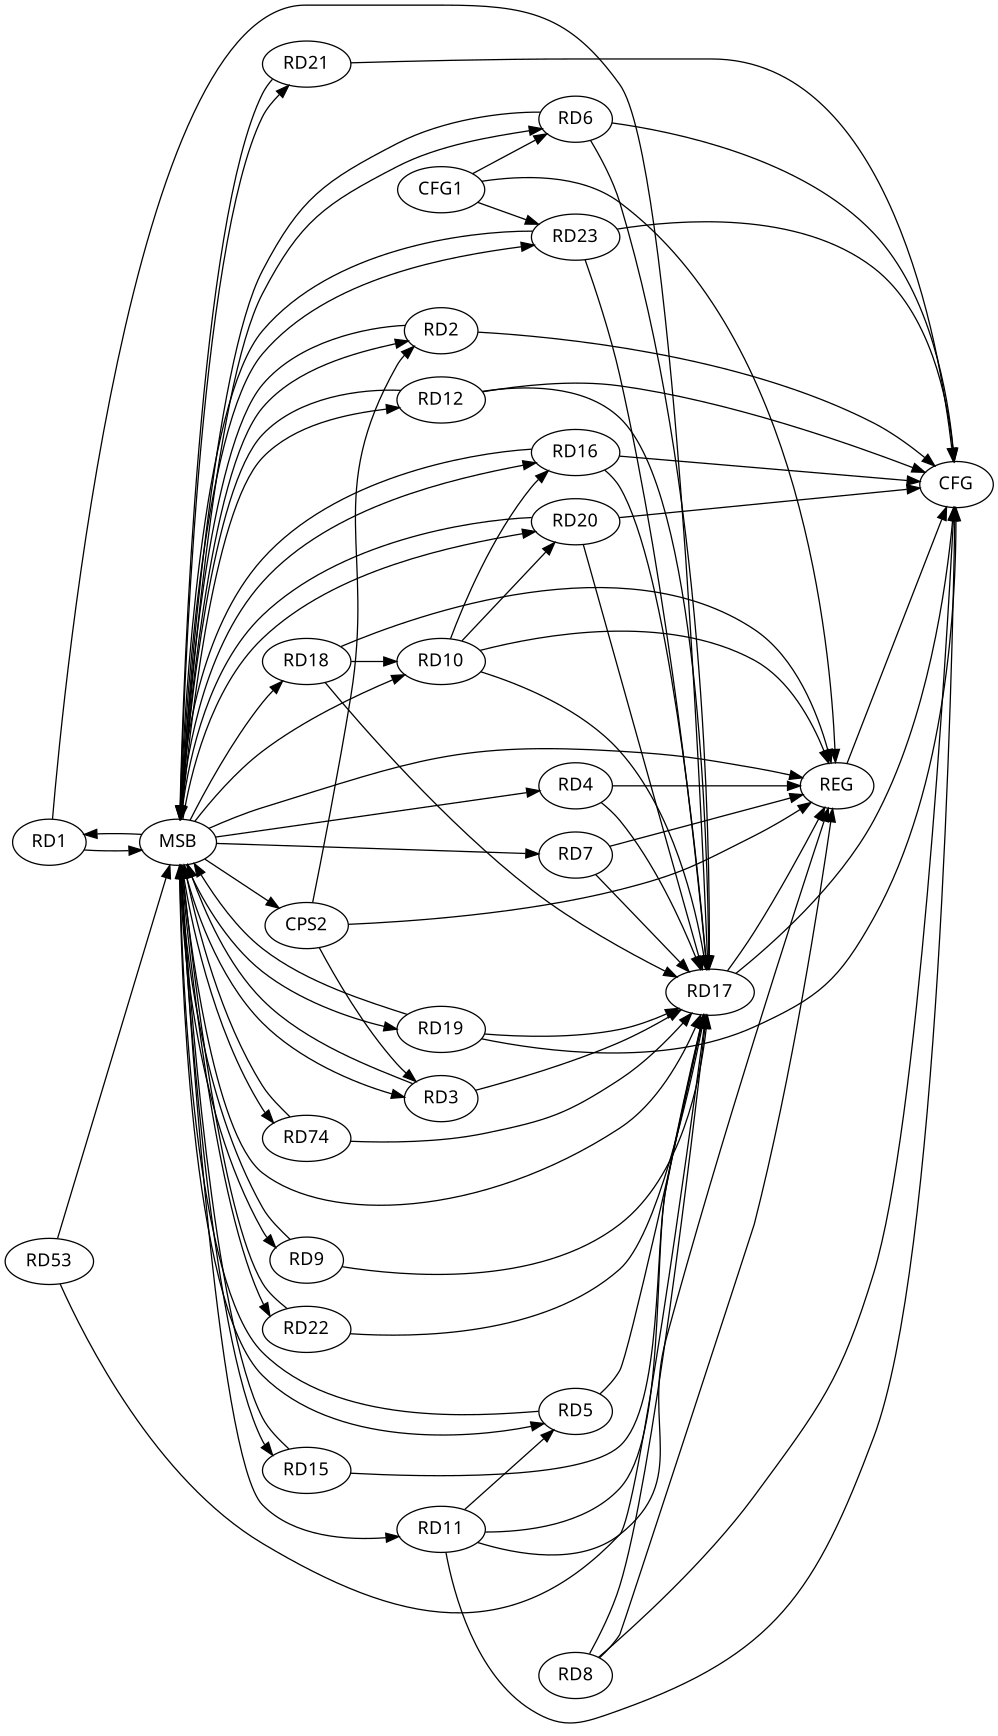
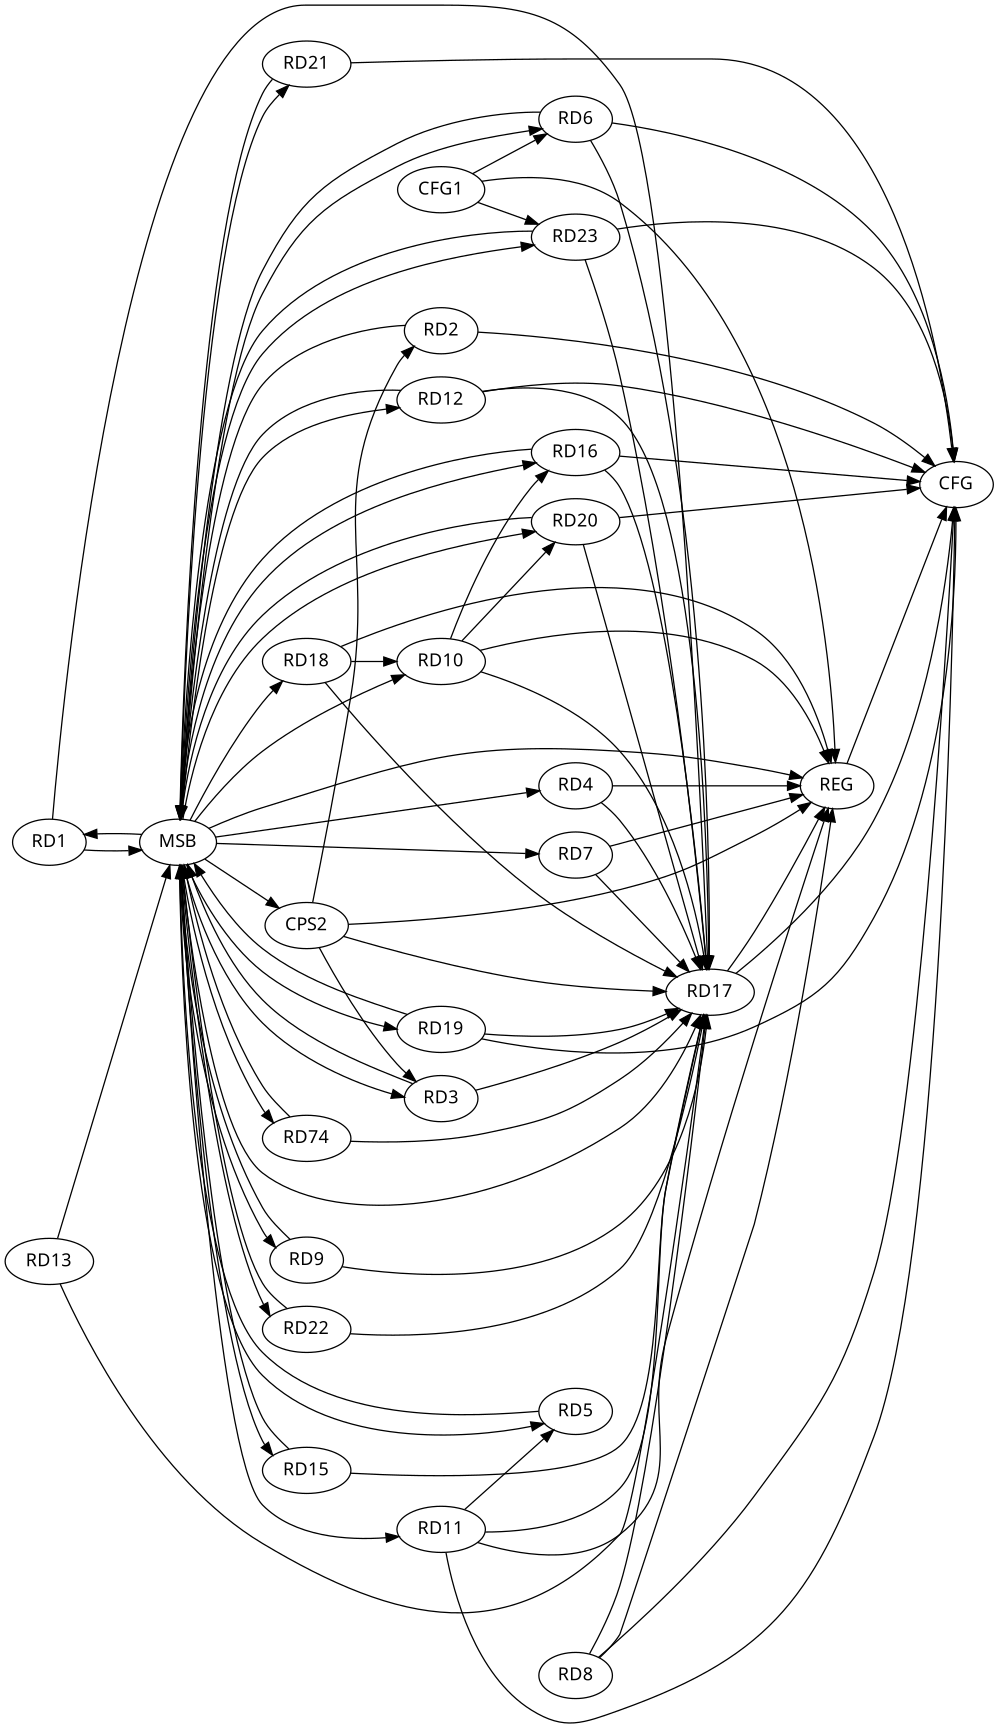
edge "MSB" -> "RD2": removed
edge "RD5" -> "RD17": now "CPS2" -> "RD17"
node "RD53": label "RD53" -> "RD13"
